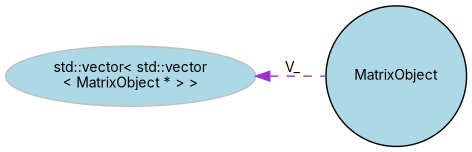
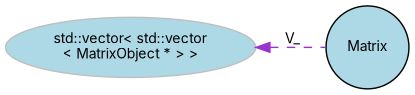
node "MatrixObject": label "MatrixObject" -> "Matrix"
